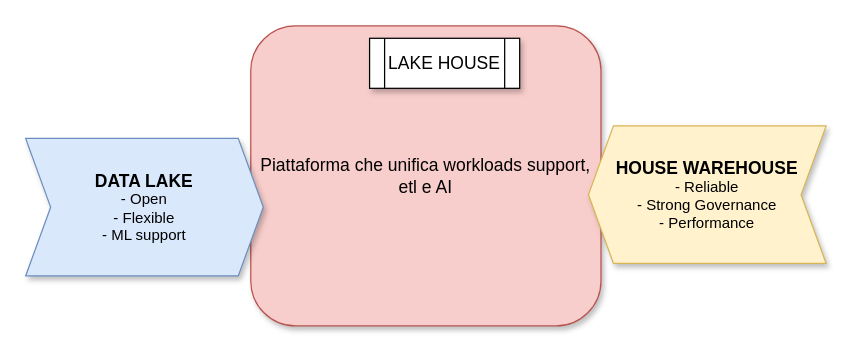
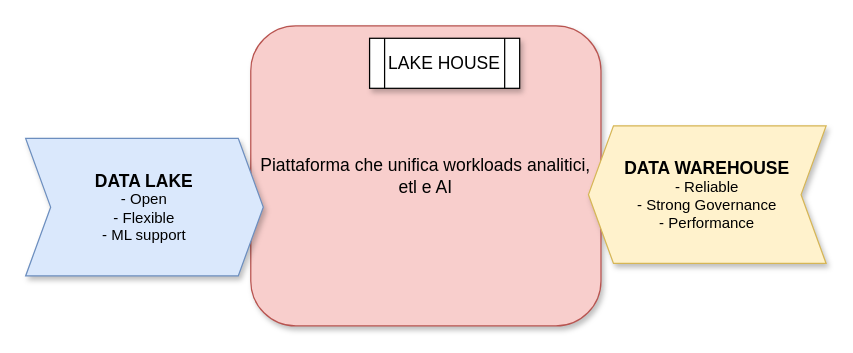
node "Piattaforma che unifica workloads support, etl e AI": label "Piattaforma che unifica workloads support, etl e AI" -> "Piattaforma che unifica workloads analitici, etl e AI"
node "HOUSE WAREHOUSE - Reliable - Strong Governance - Performance": label "HOUSE WAREHOUSE - Reliable - Strong Governance - Performance" -> "DATA WAREHOUSE - Reliable - Strong Governance - Performance"
